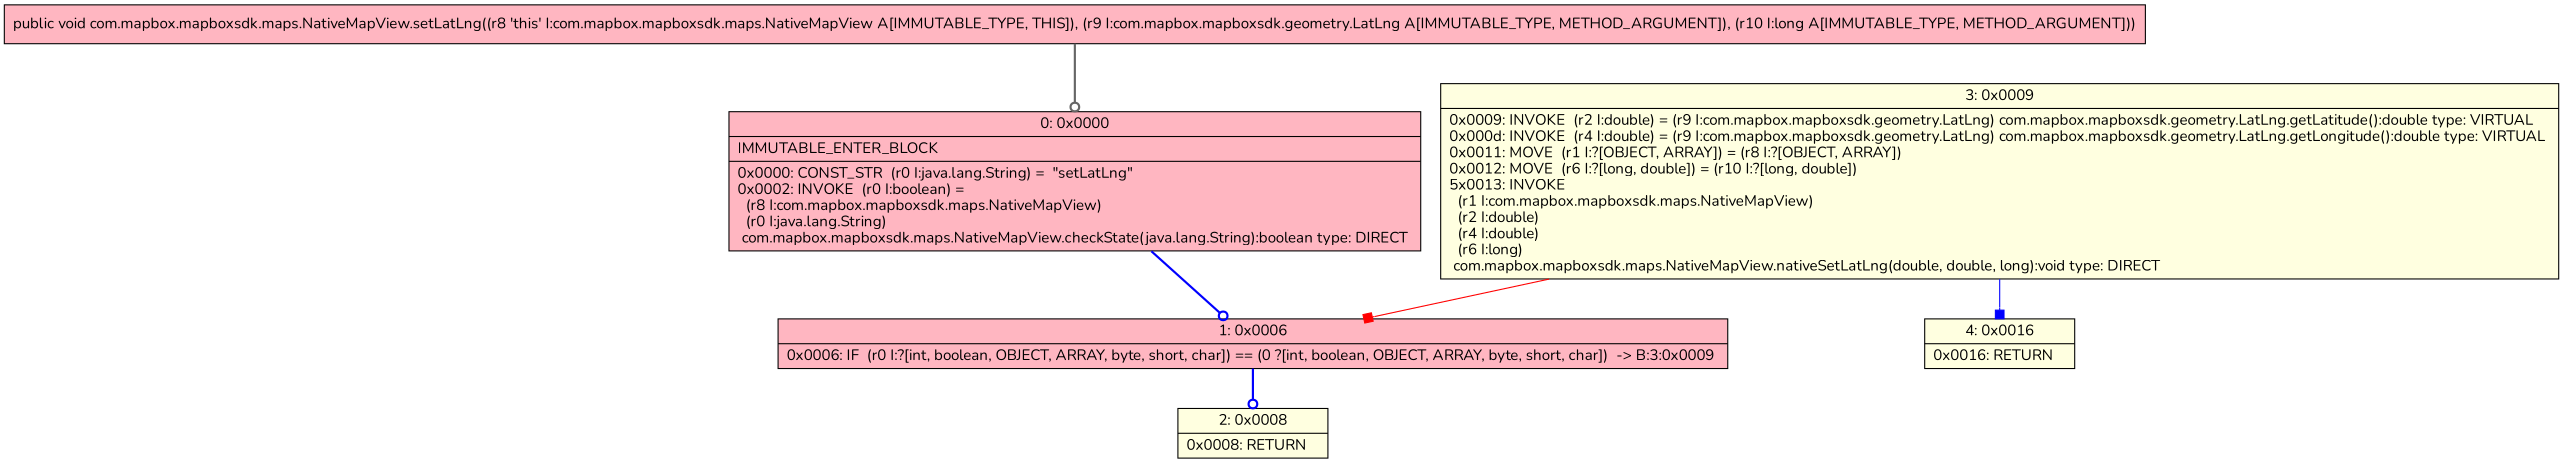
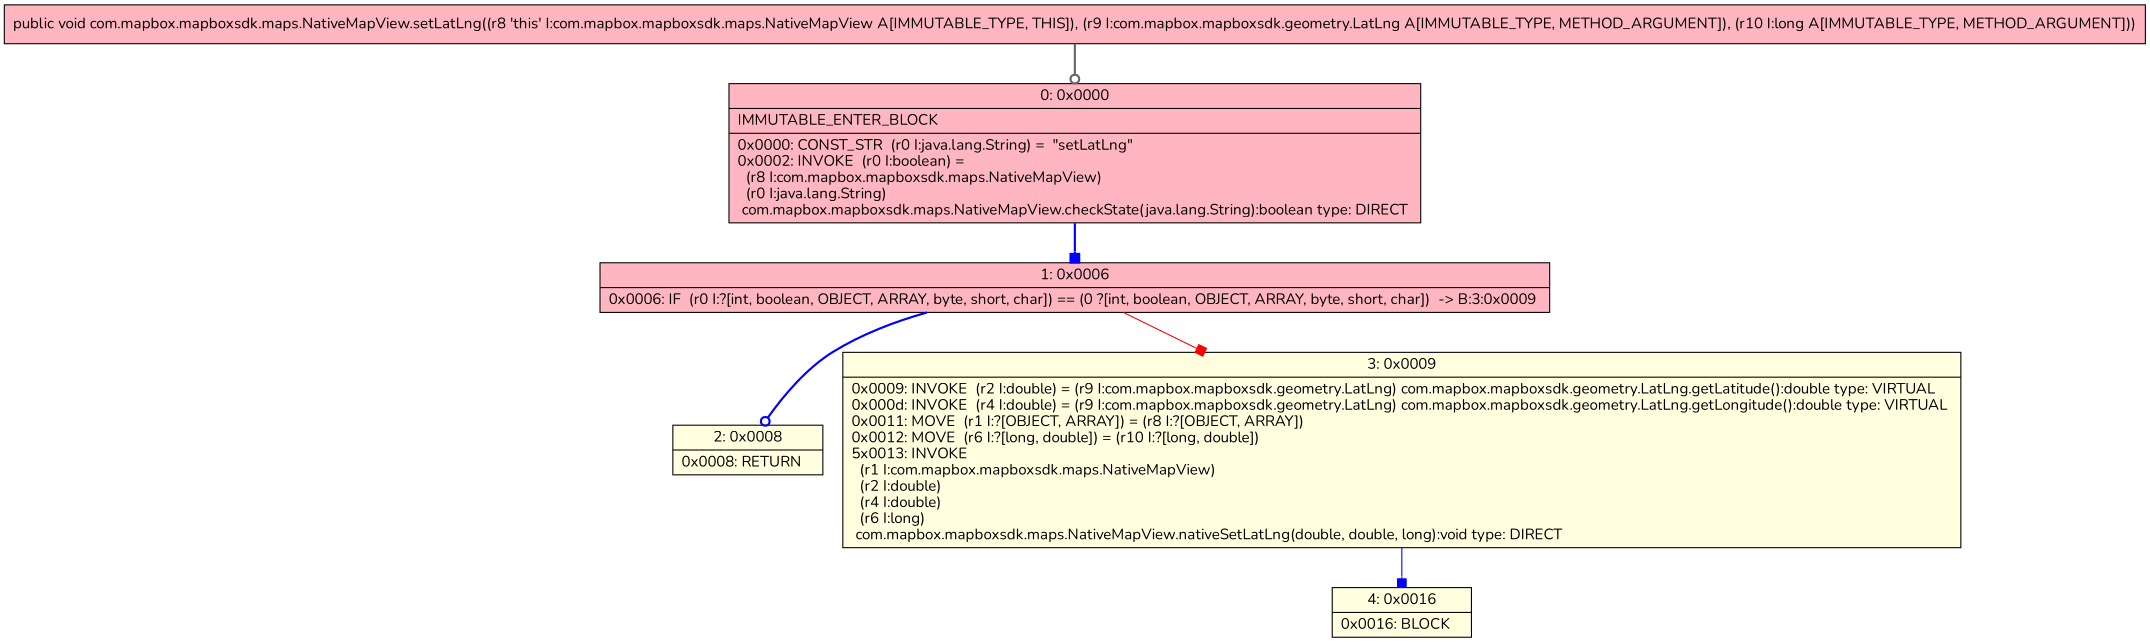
edge "0: 0x0000" -> "1: 0x0006": arrowhead odot -> box
edge "3: 0x0009" -> "1: 0x0006": reversed
node "4: 0x0016": text "0x0016: RETURN" -> "0x0016: BLOCK"
